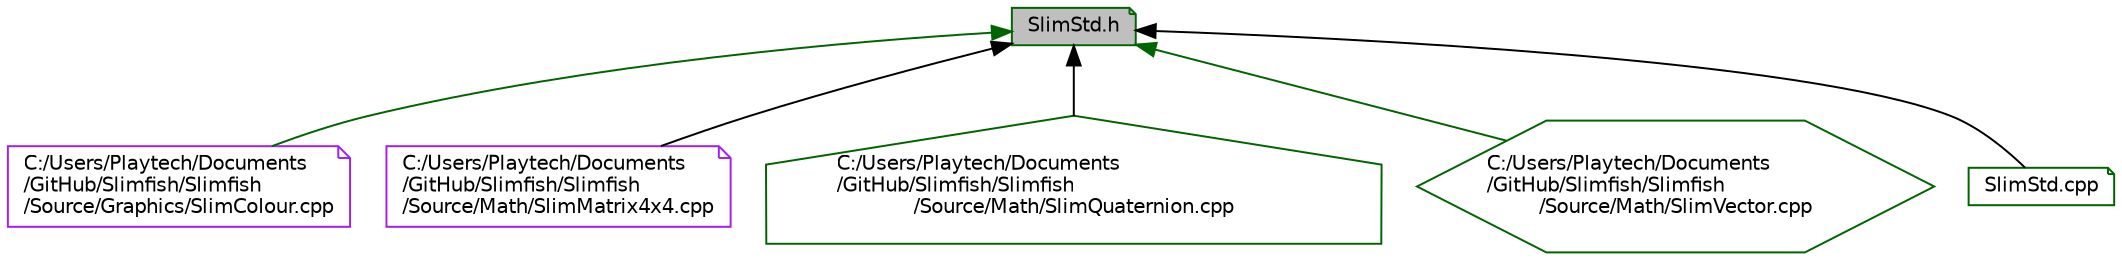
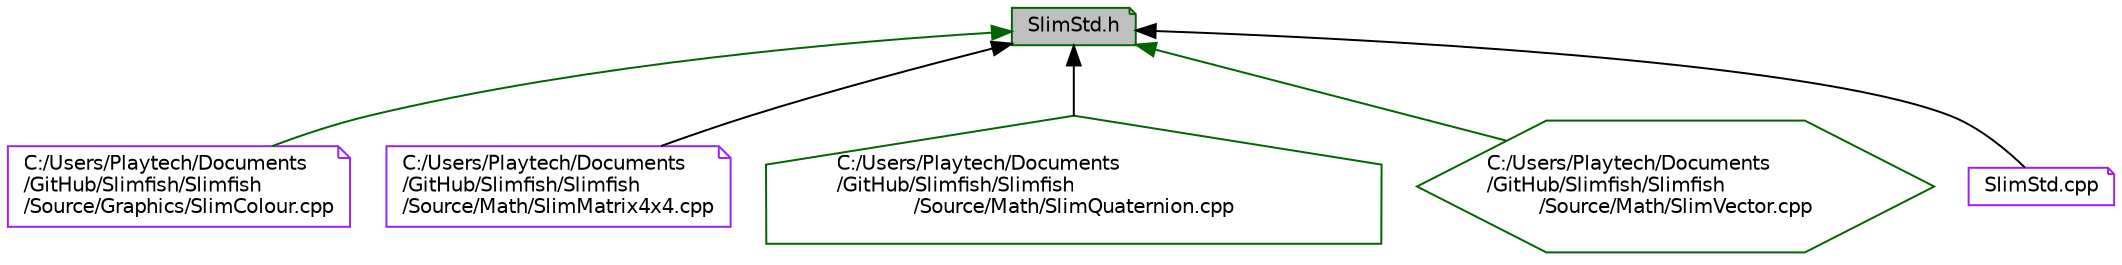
node "SlimStd.cpp": color darkgreen -> purple
